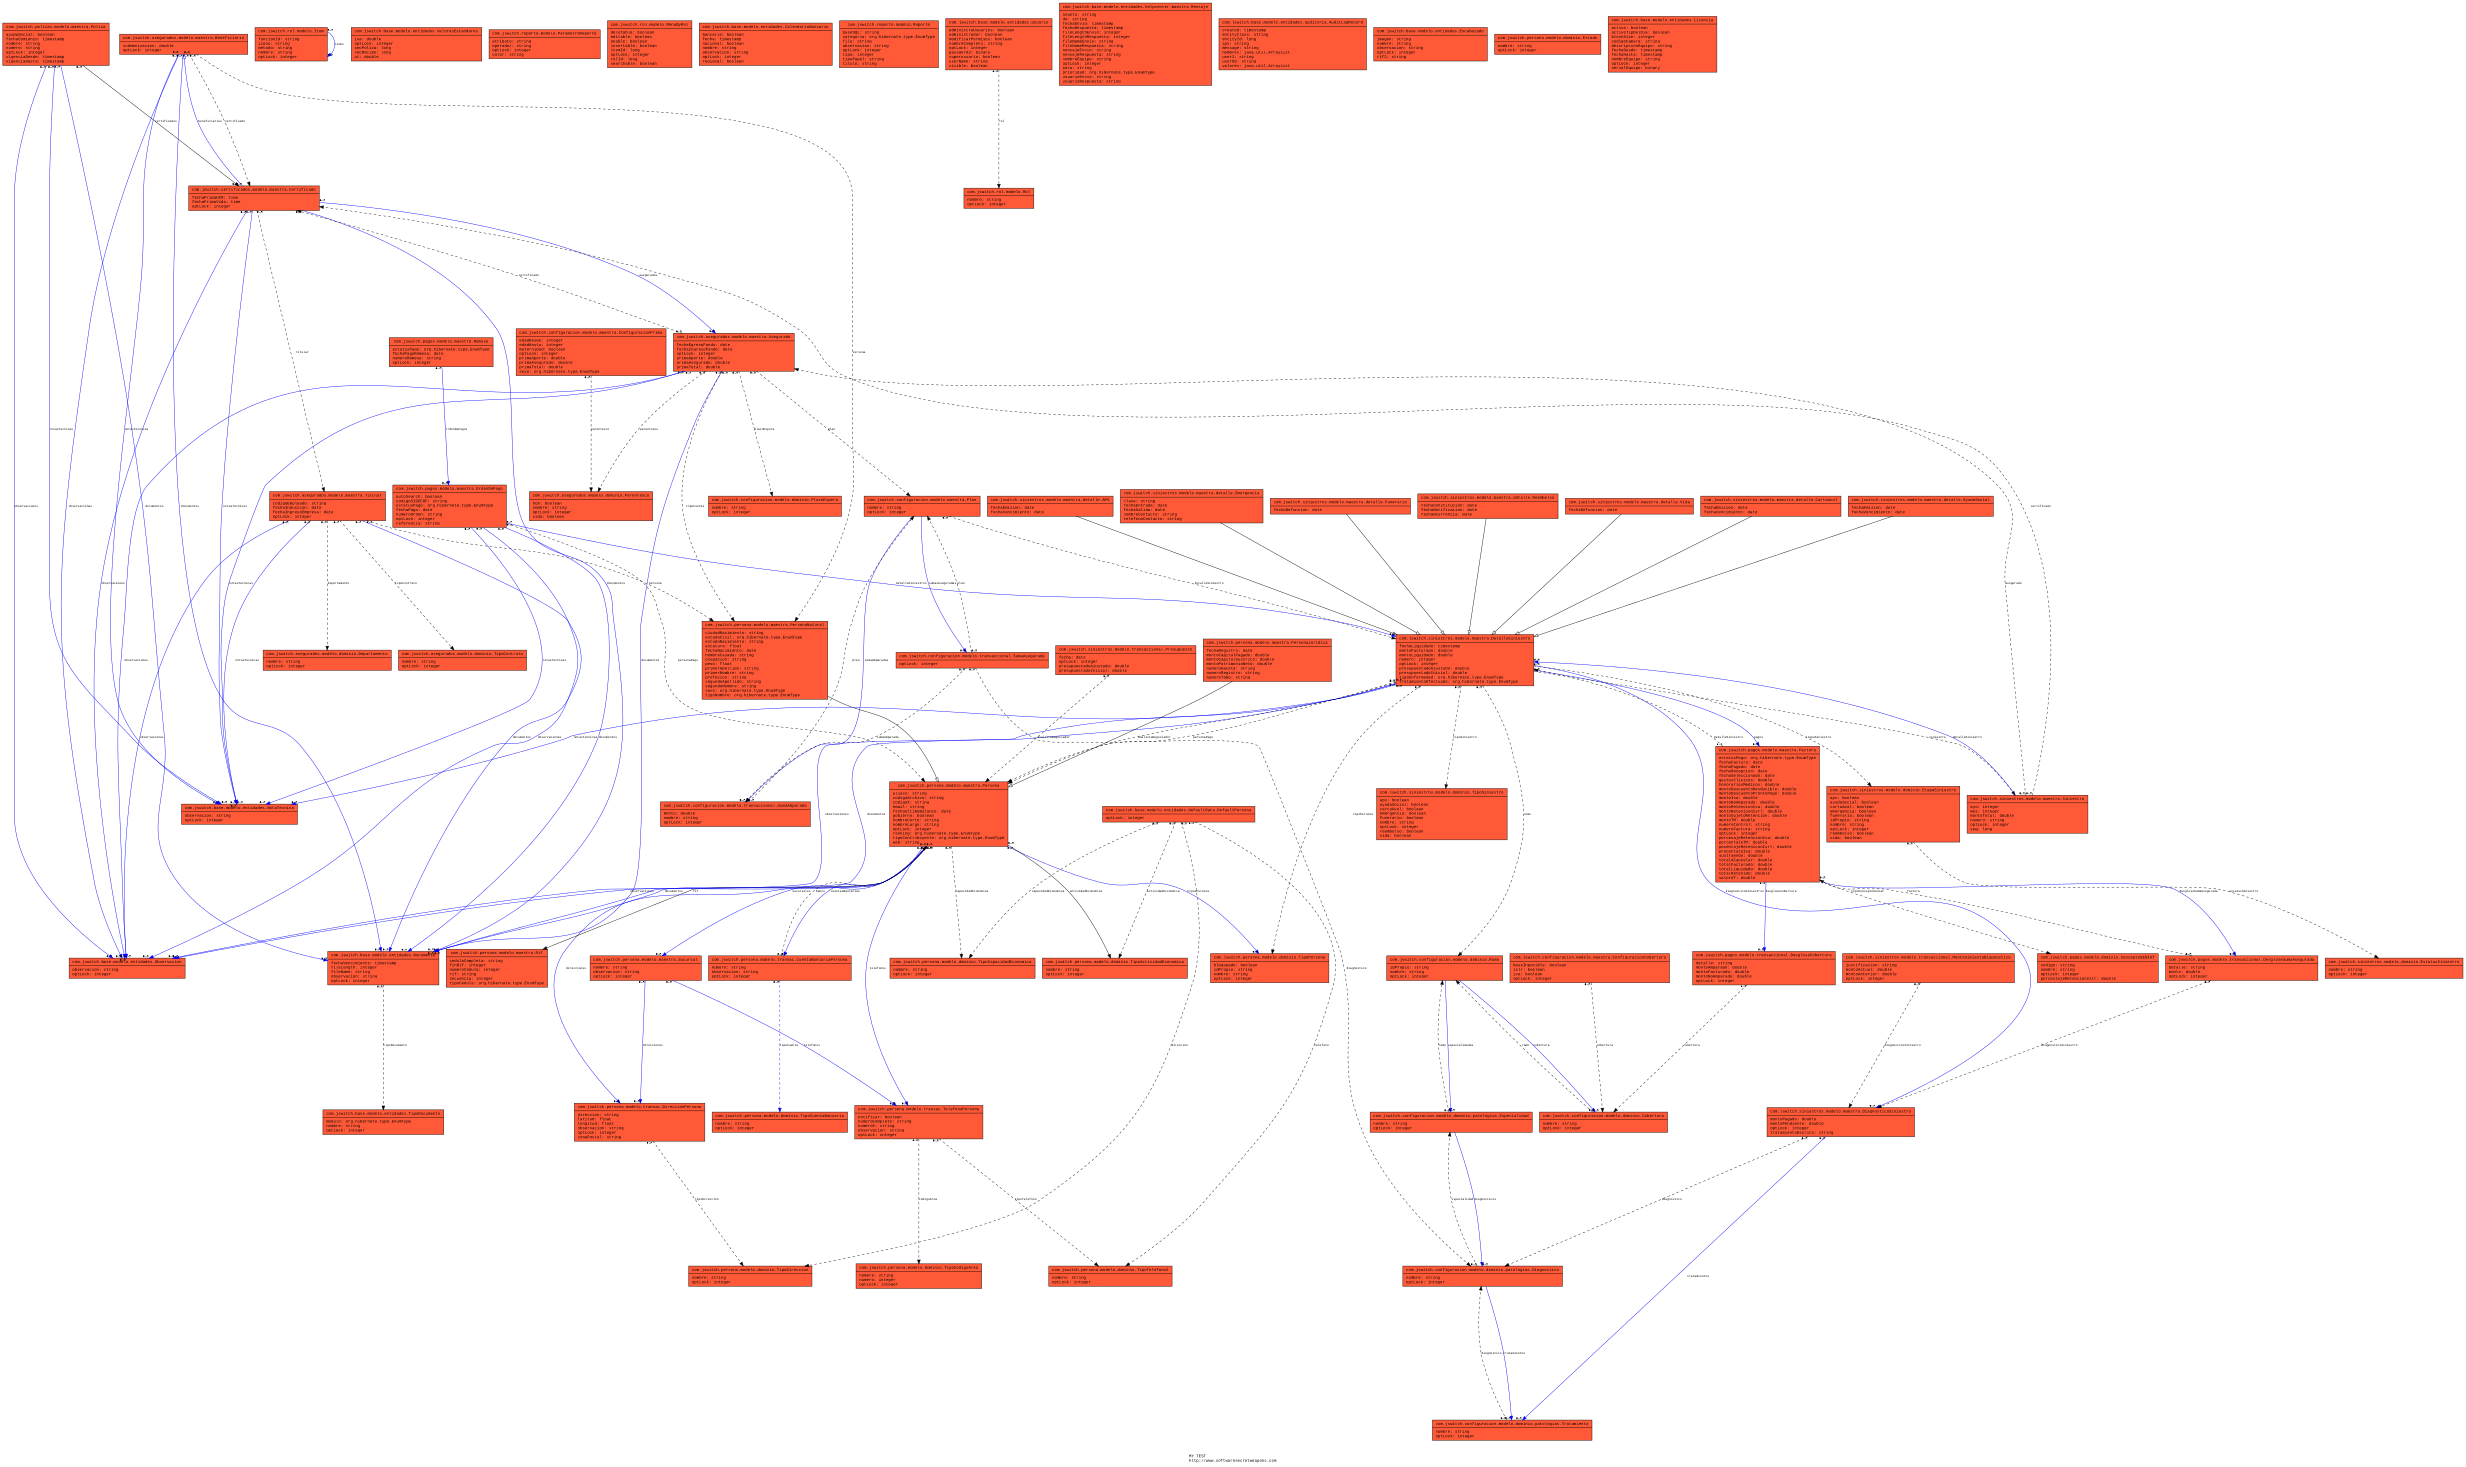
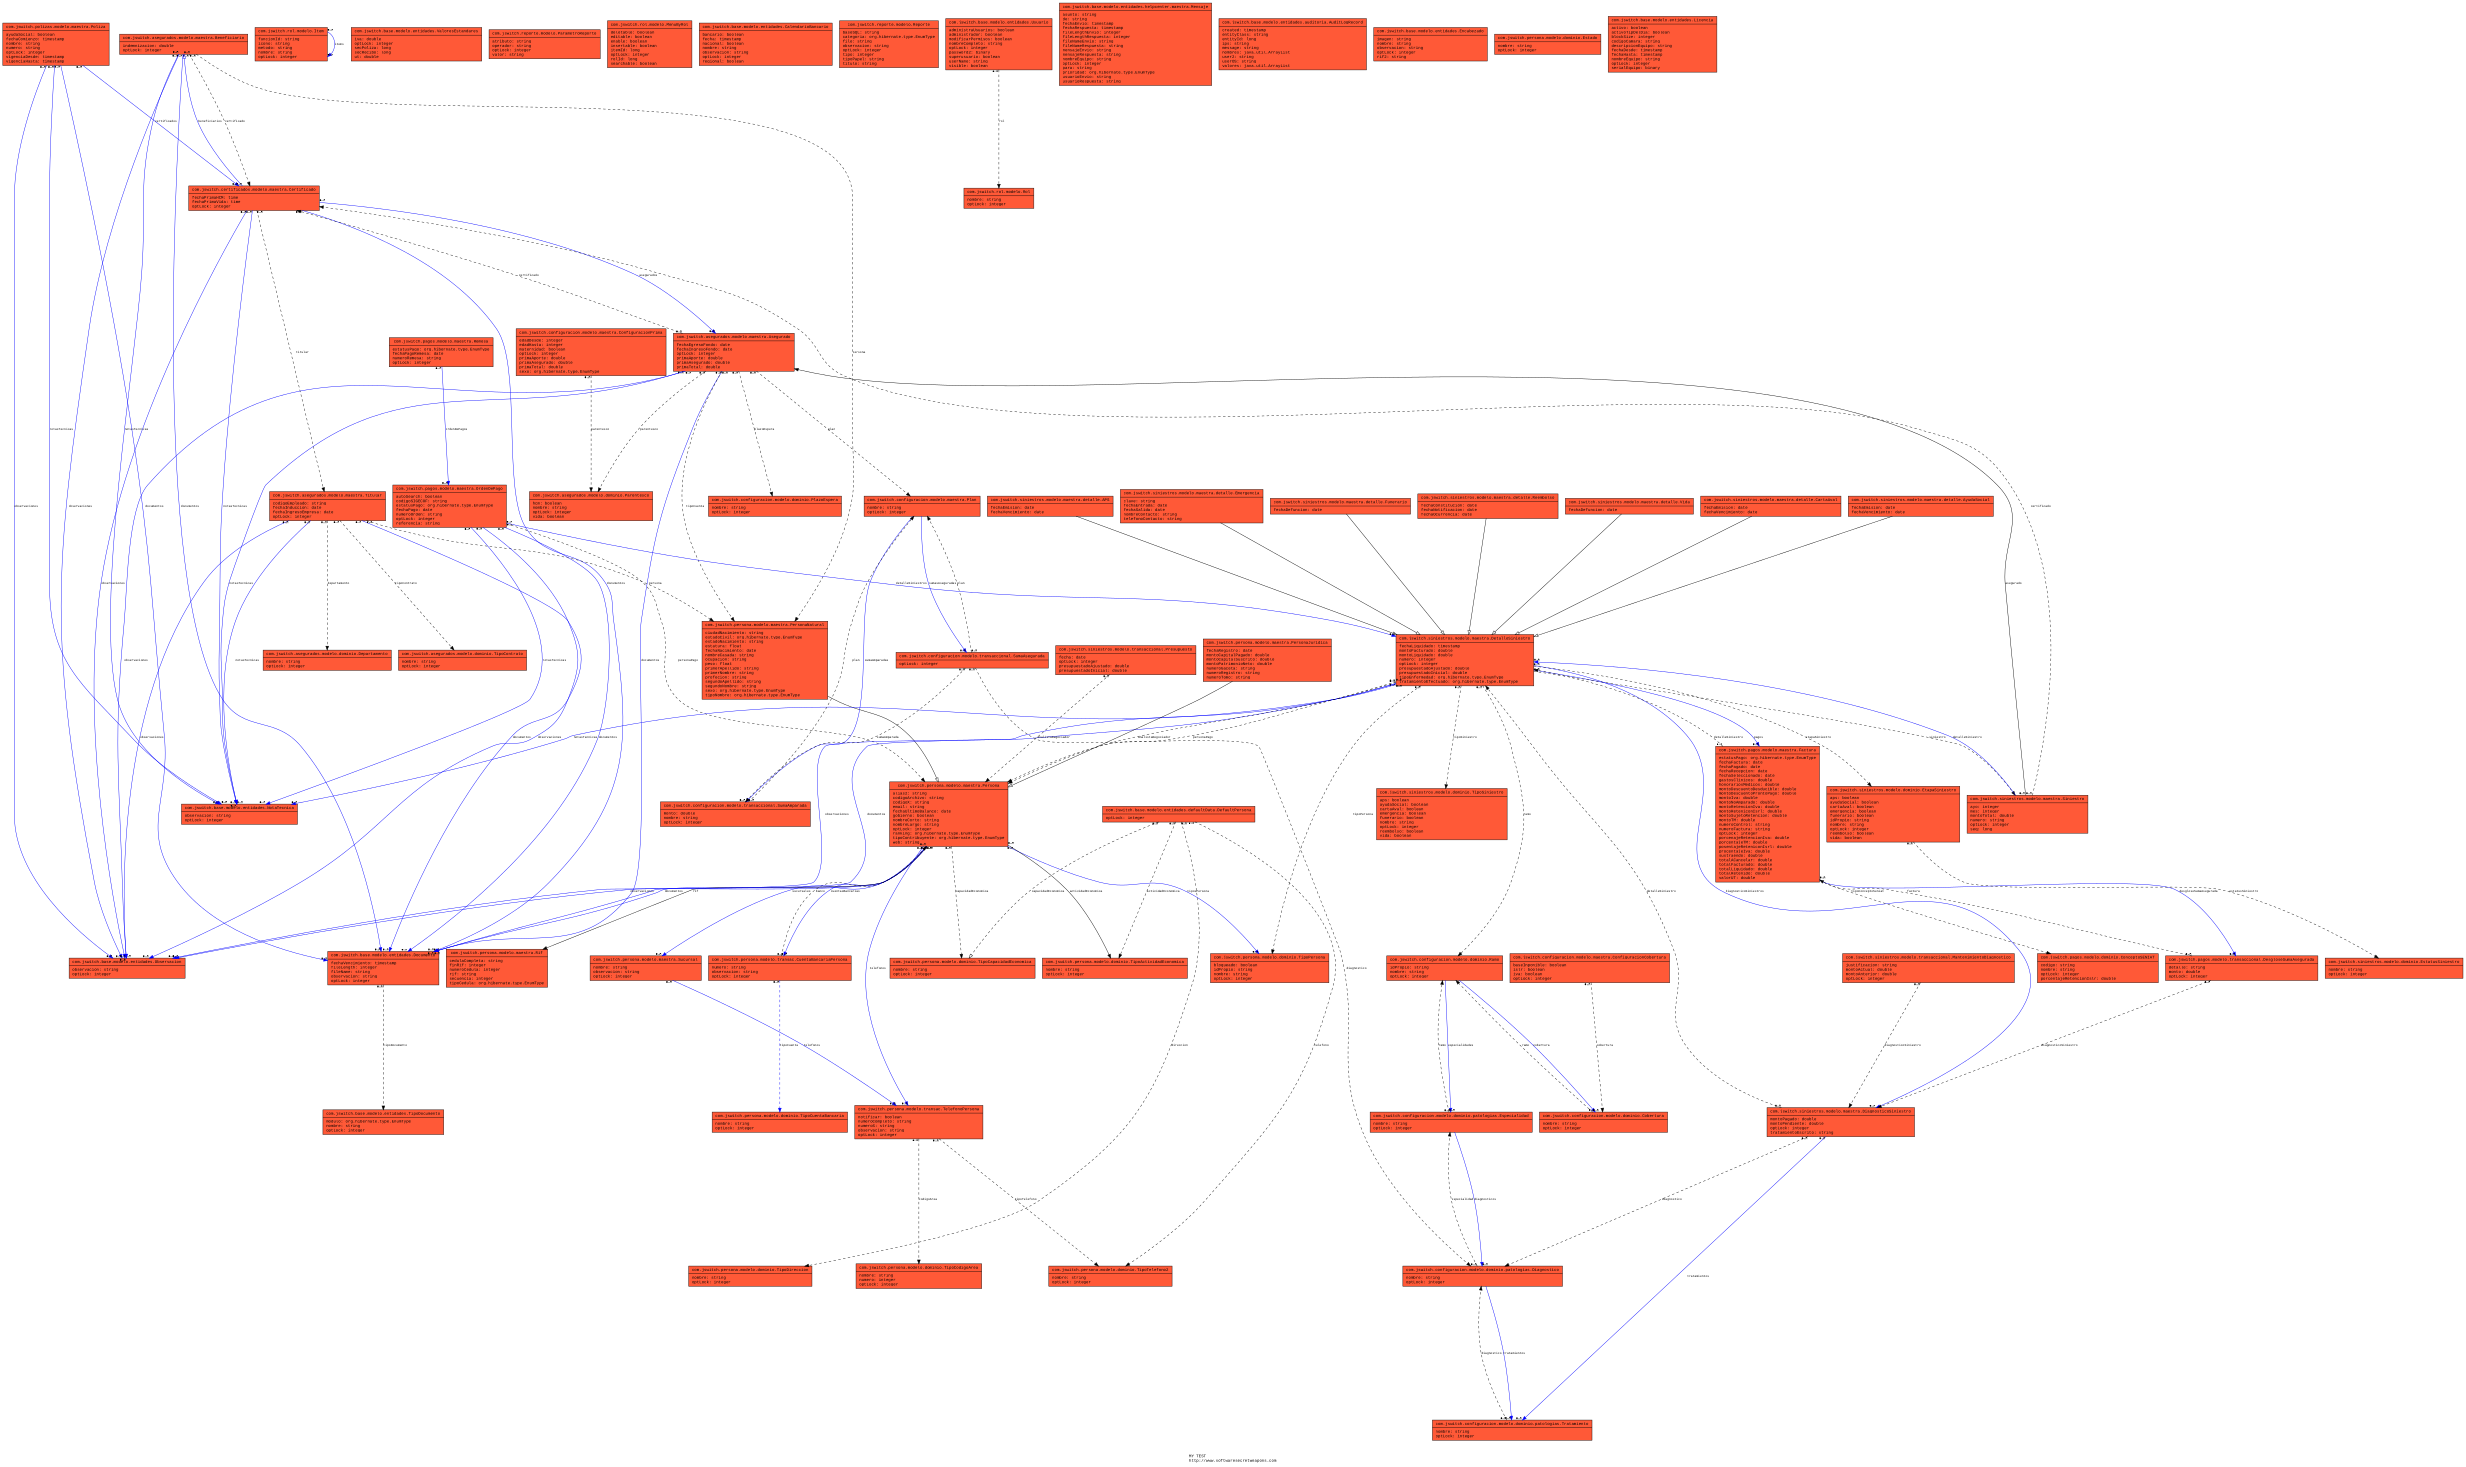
edge "com.jswitch.polizas.modelo.maestra.Poliza" -> "com.jswitch.certificados.modelo.maestra.Certificado": color black -> blue
edge "com.jswitch.siniestros.modelo.maestra.Siniestro" -> "com.jswitch.asegurados.modelo.maestra.Asegurado": style dashed -> solid
edge "com.jswitch.configuracion.modelo.maestra.Plan" -> "com.jswitch.siniestros.modelo.maestra.DetalleSiniestro": now "com.jswitch.siniestros.modelo.maestra.DiagnosticoSiniestro" -> "com.jswitch.siniestros.modelo.maestra.DetalleSiniestro"
edge "com.jswitch.base.modelo.entidades.defaultData.DefaultPersona" -> "com.jswitch.persona.modelo.dominio.TipoCapacidadEconomica": arrowhead normal -> onormal
node "com.jswitch.pagos.modelo.transaccional.DesgloseCobertura": removed
node "com.jswitch.persona.modelo.transac.DireccionPersona": removed
